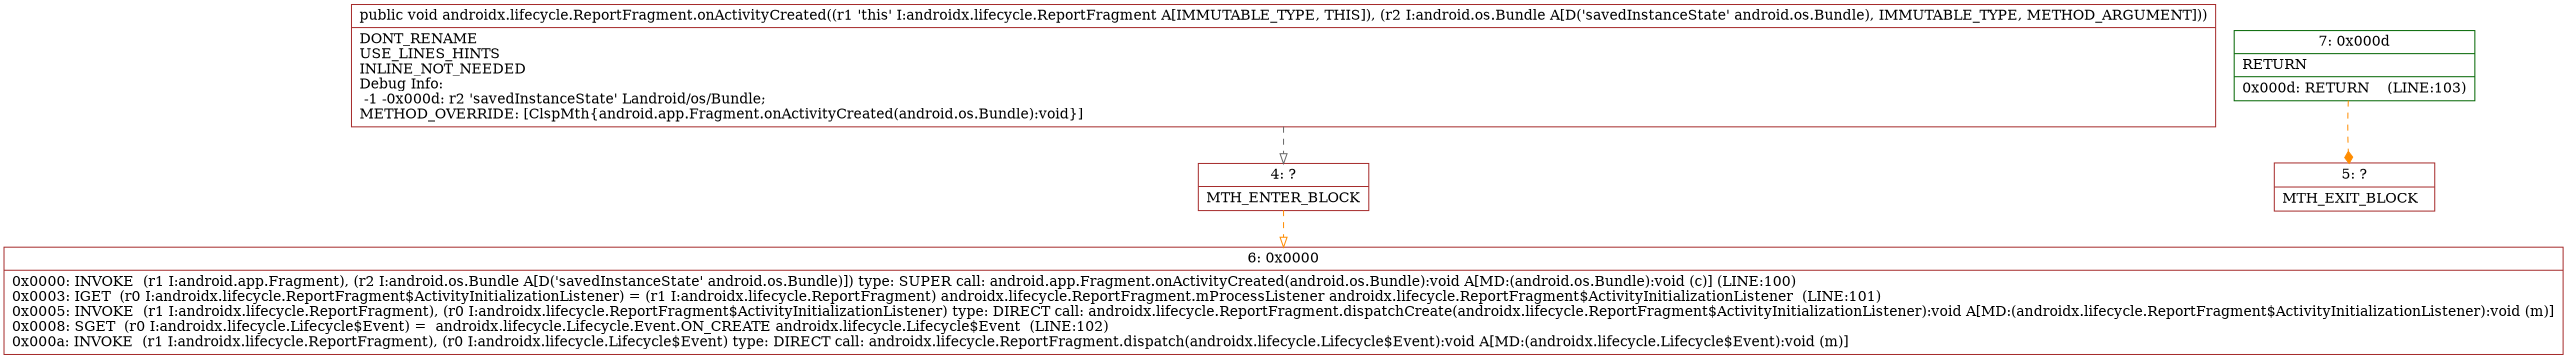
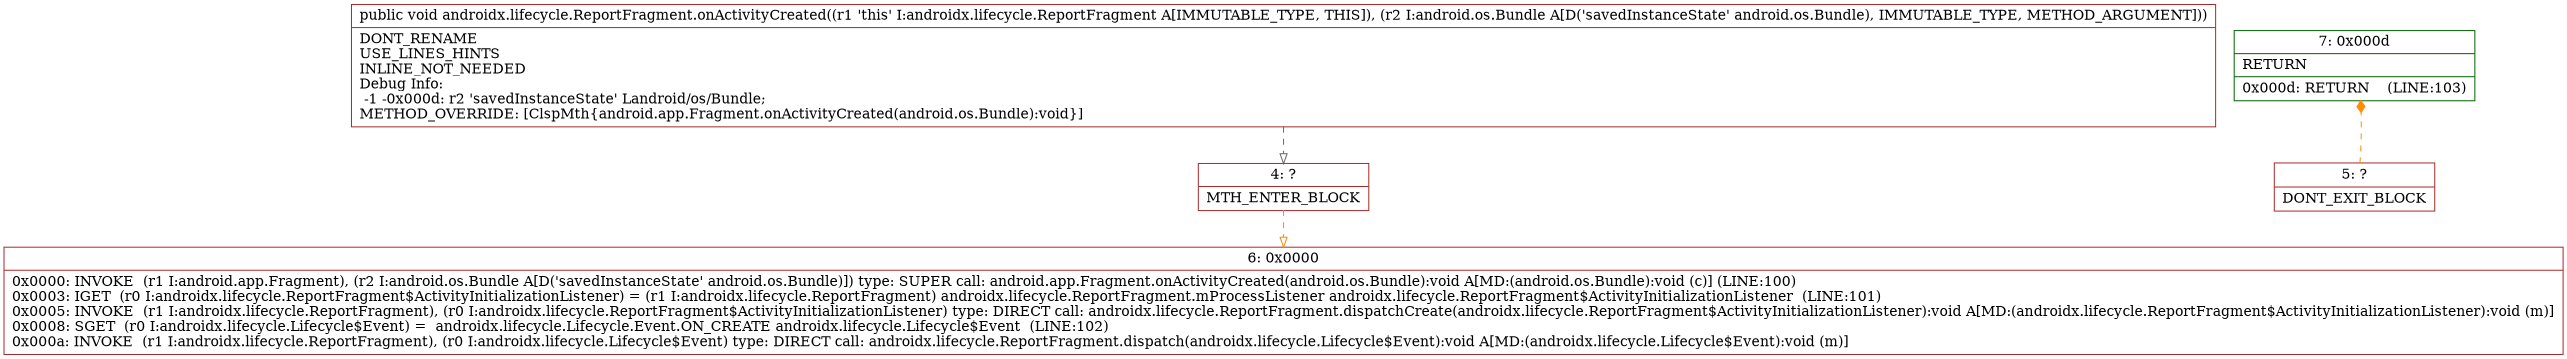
edge "7: 0x000d" -> "5: ?": reversed
node "5: ?": text "MTH_EXIT_BLOCK" -> "DONT_EXIT_BLOCK"
